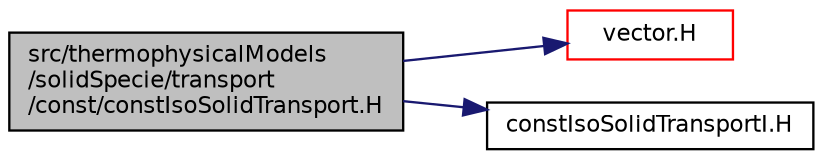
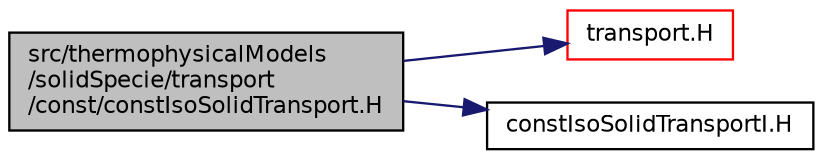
node "vector.H": label "vector.H" -> "transport.H"
